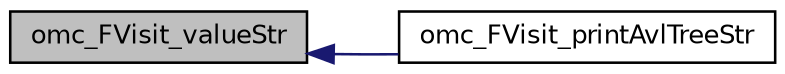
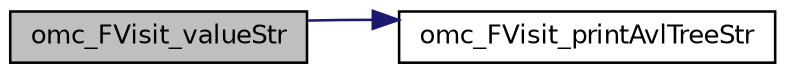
edge "omc_FVisit_printAvlTreeStr" -> "omc_FVisit_valueStr": reversed
